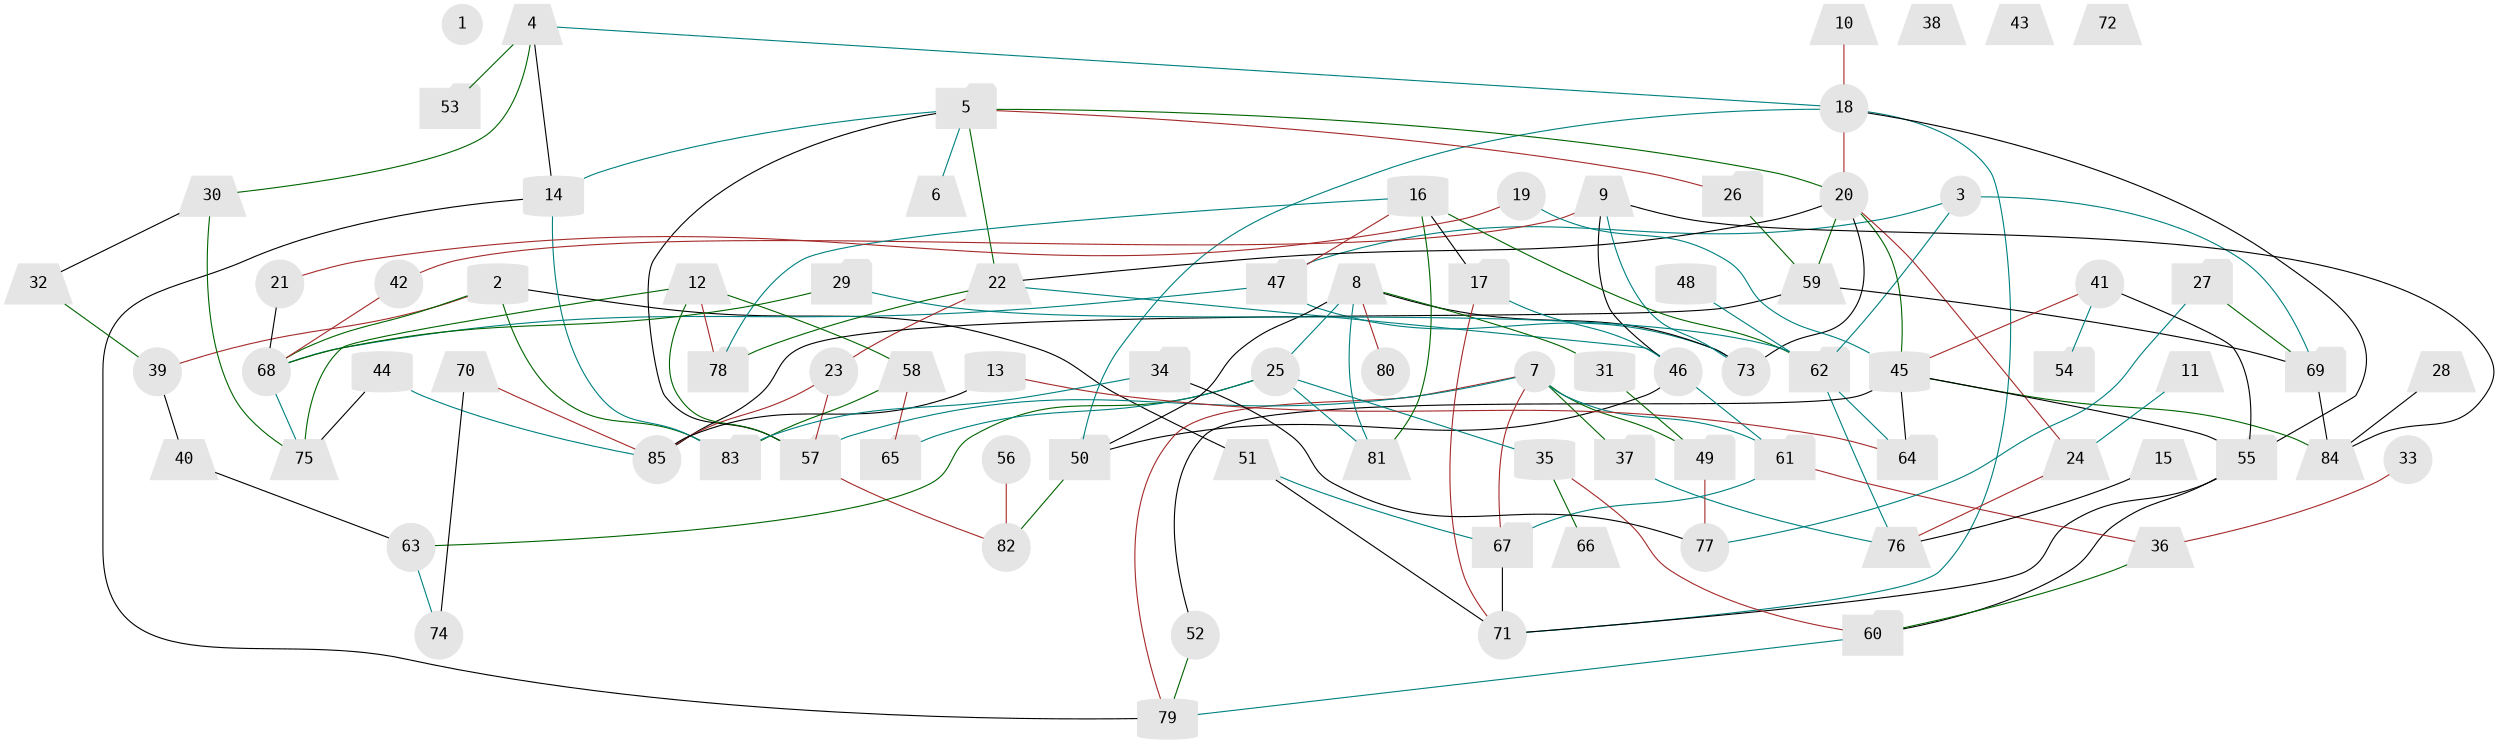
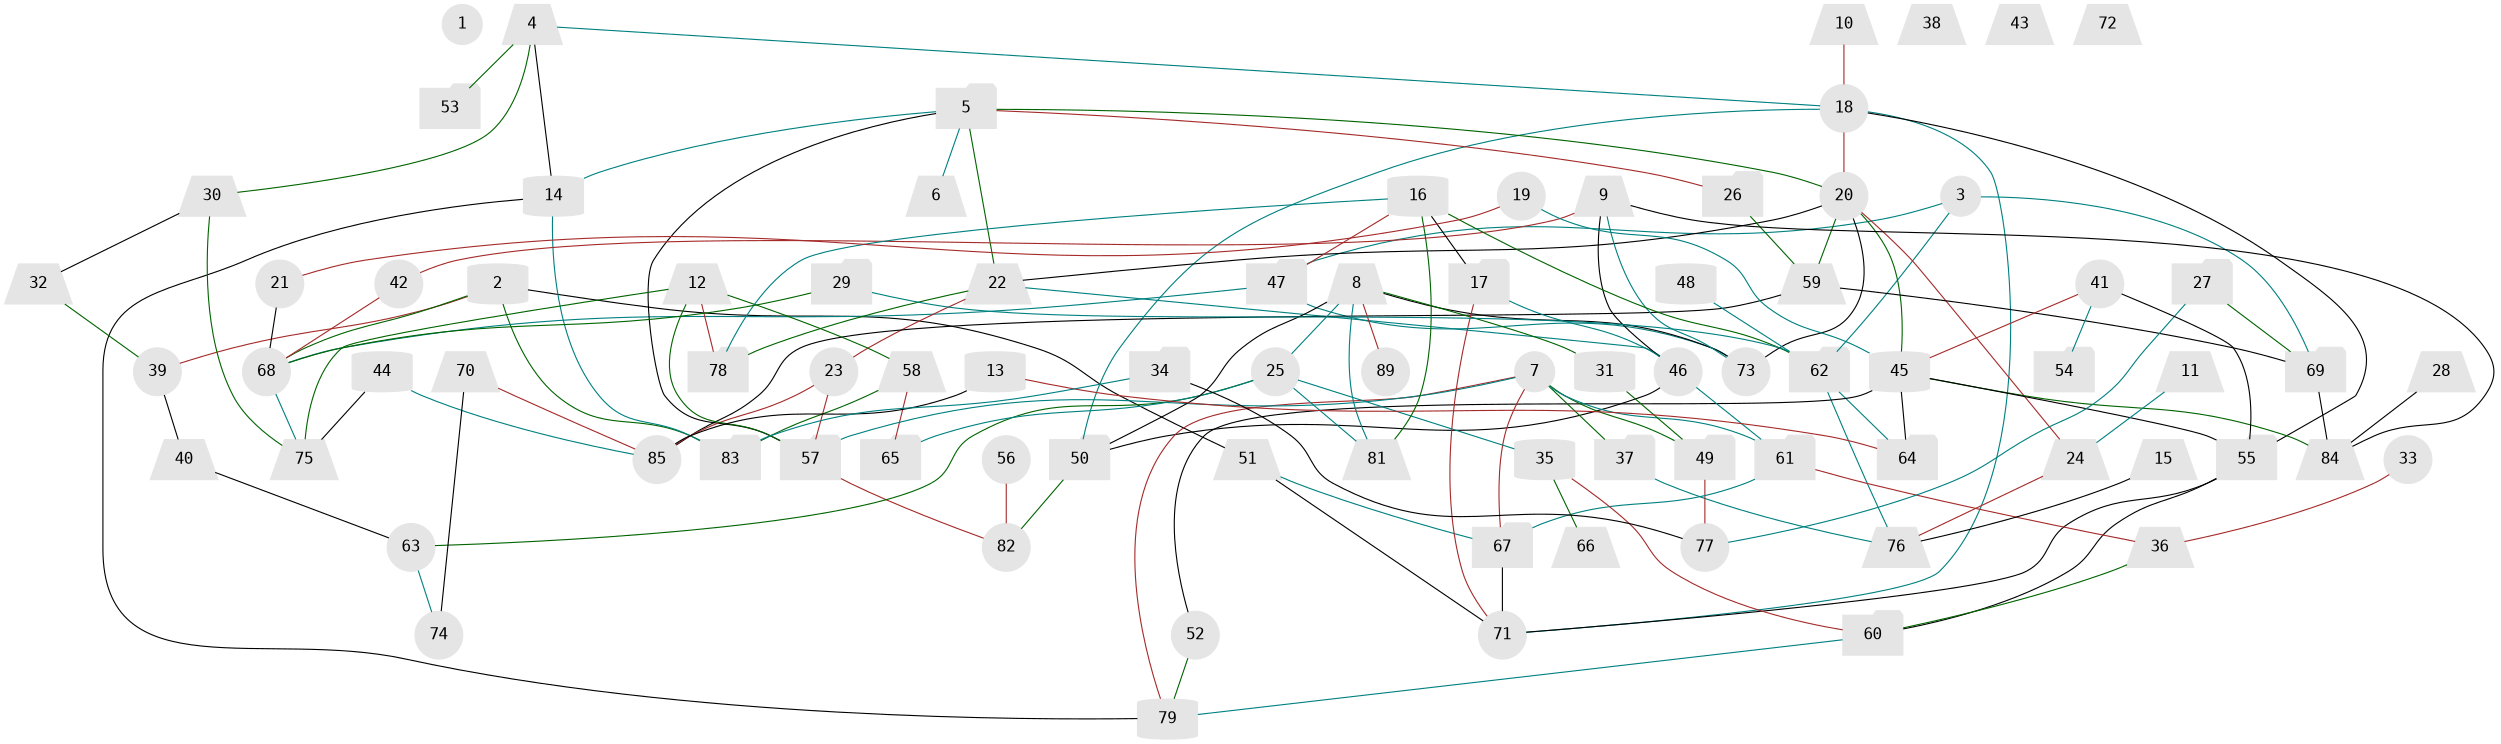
node "80": label "80" -> "89"
